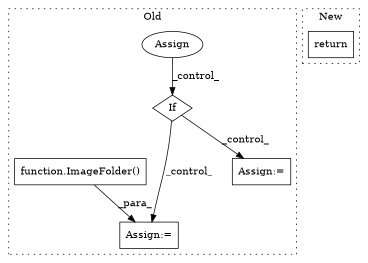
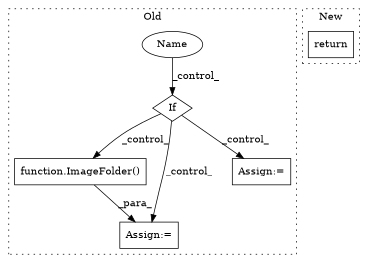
node "Assign": label "Assign" -> "Name"
edge "If" -> "function.ImageFolder()": added, label "_control_"
